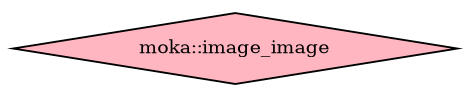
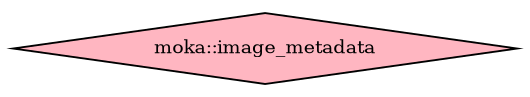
node "moka::image_image": label "moka::image_image" -> "moka::image_metadata"
